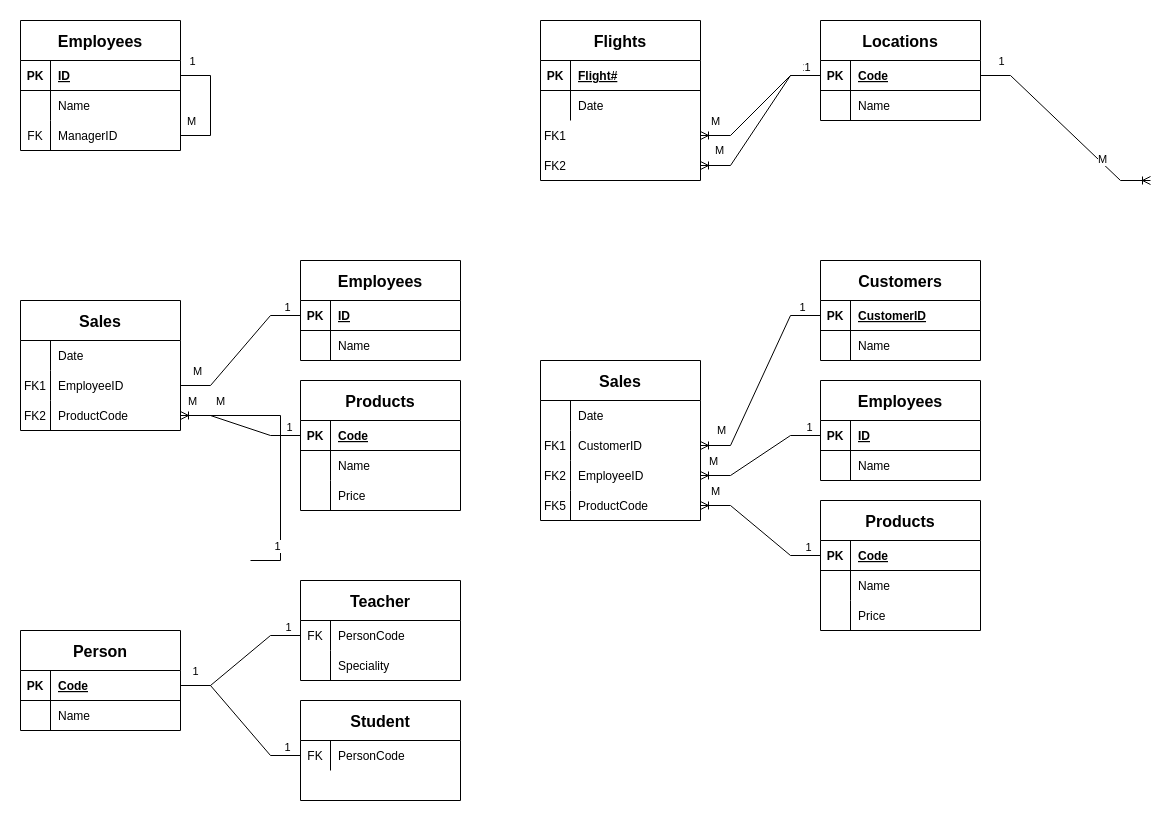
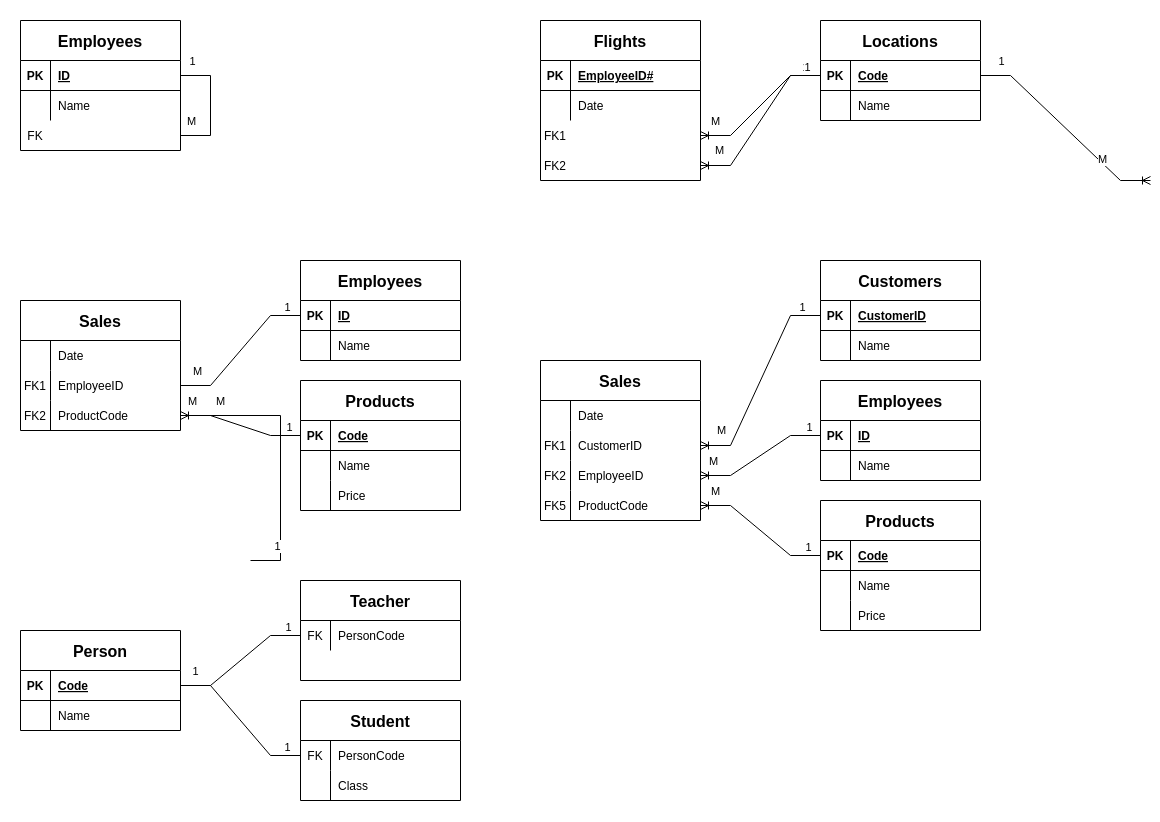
node "Flight#": label "Flight#" -> "EmployeeID#"
node "ManagerID": removed
node "Speciality": removed
node "Class": added
